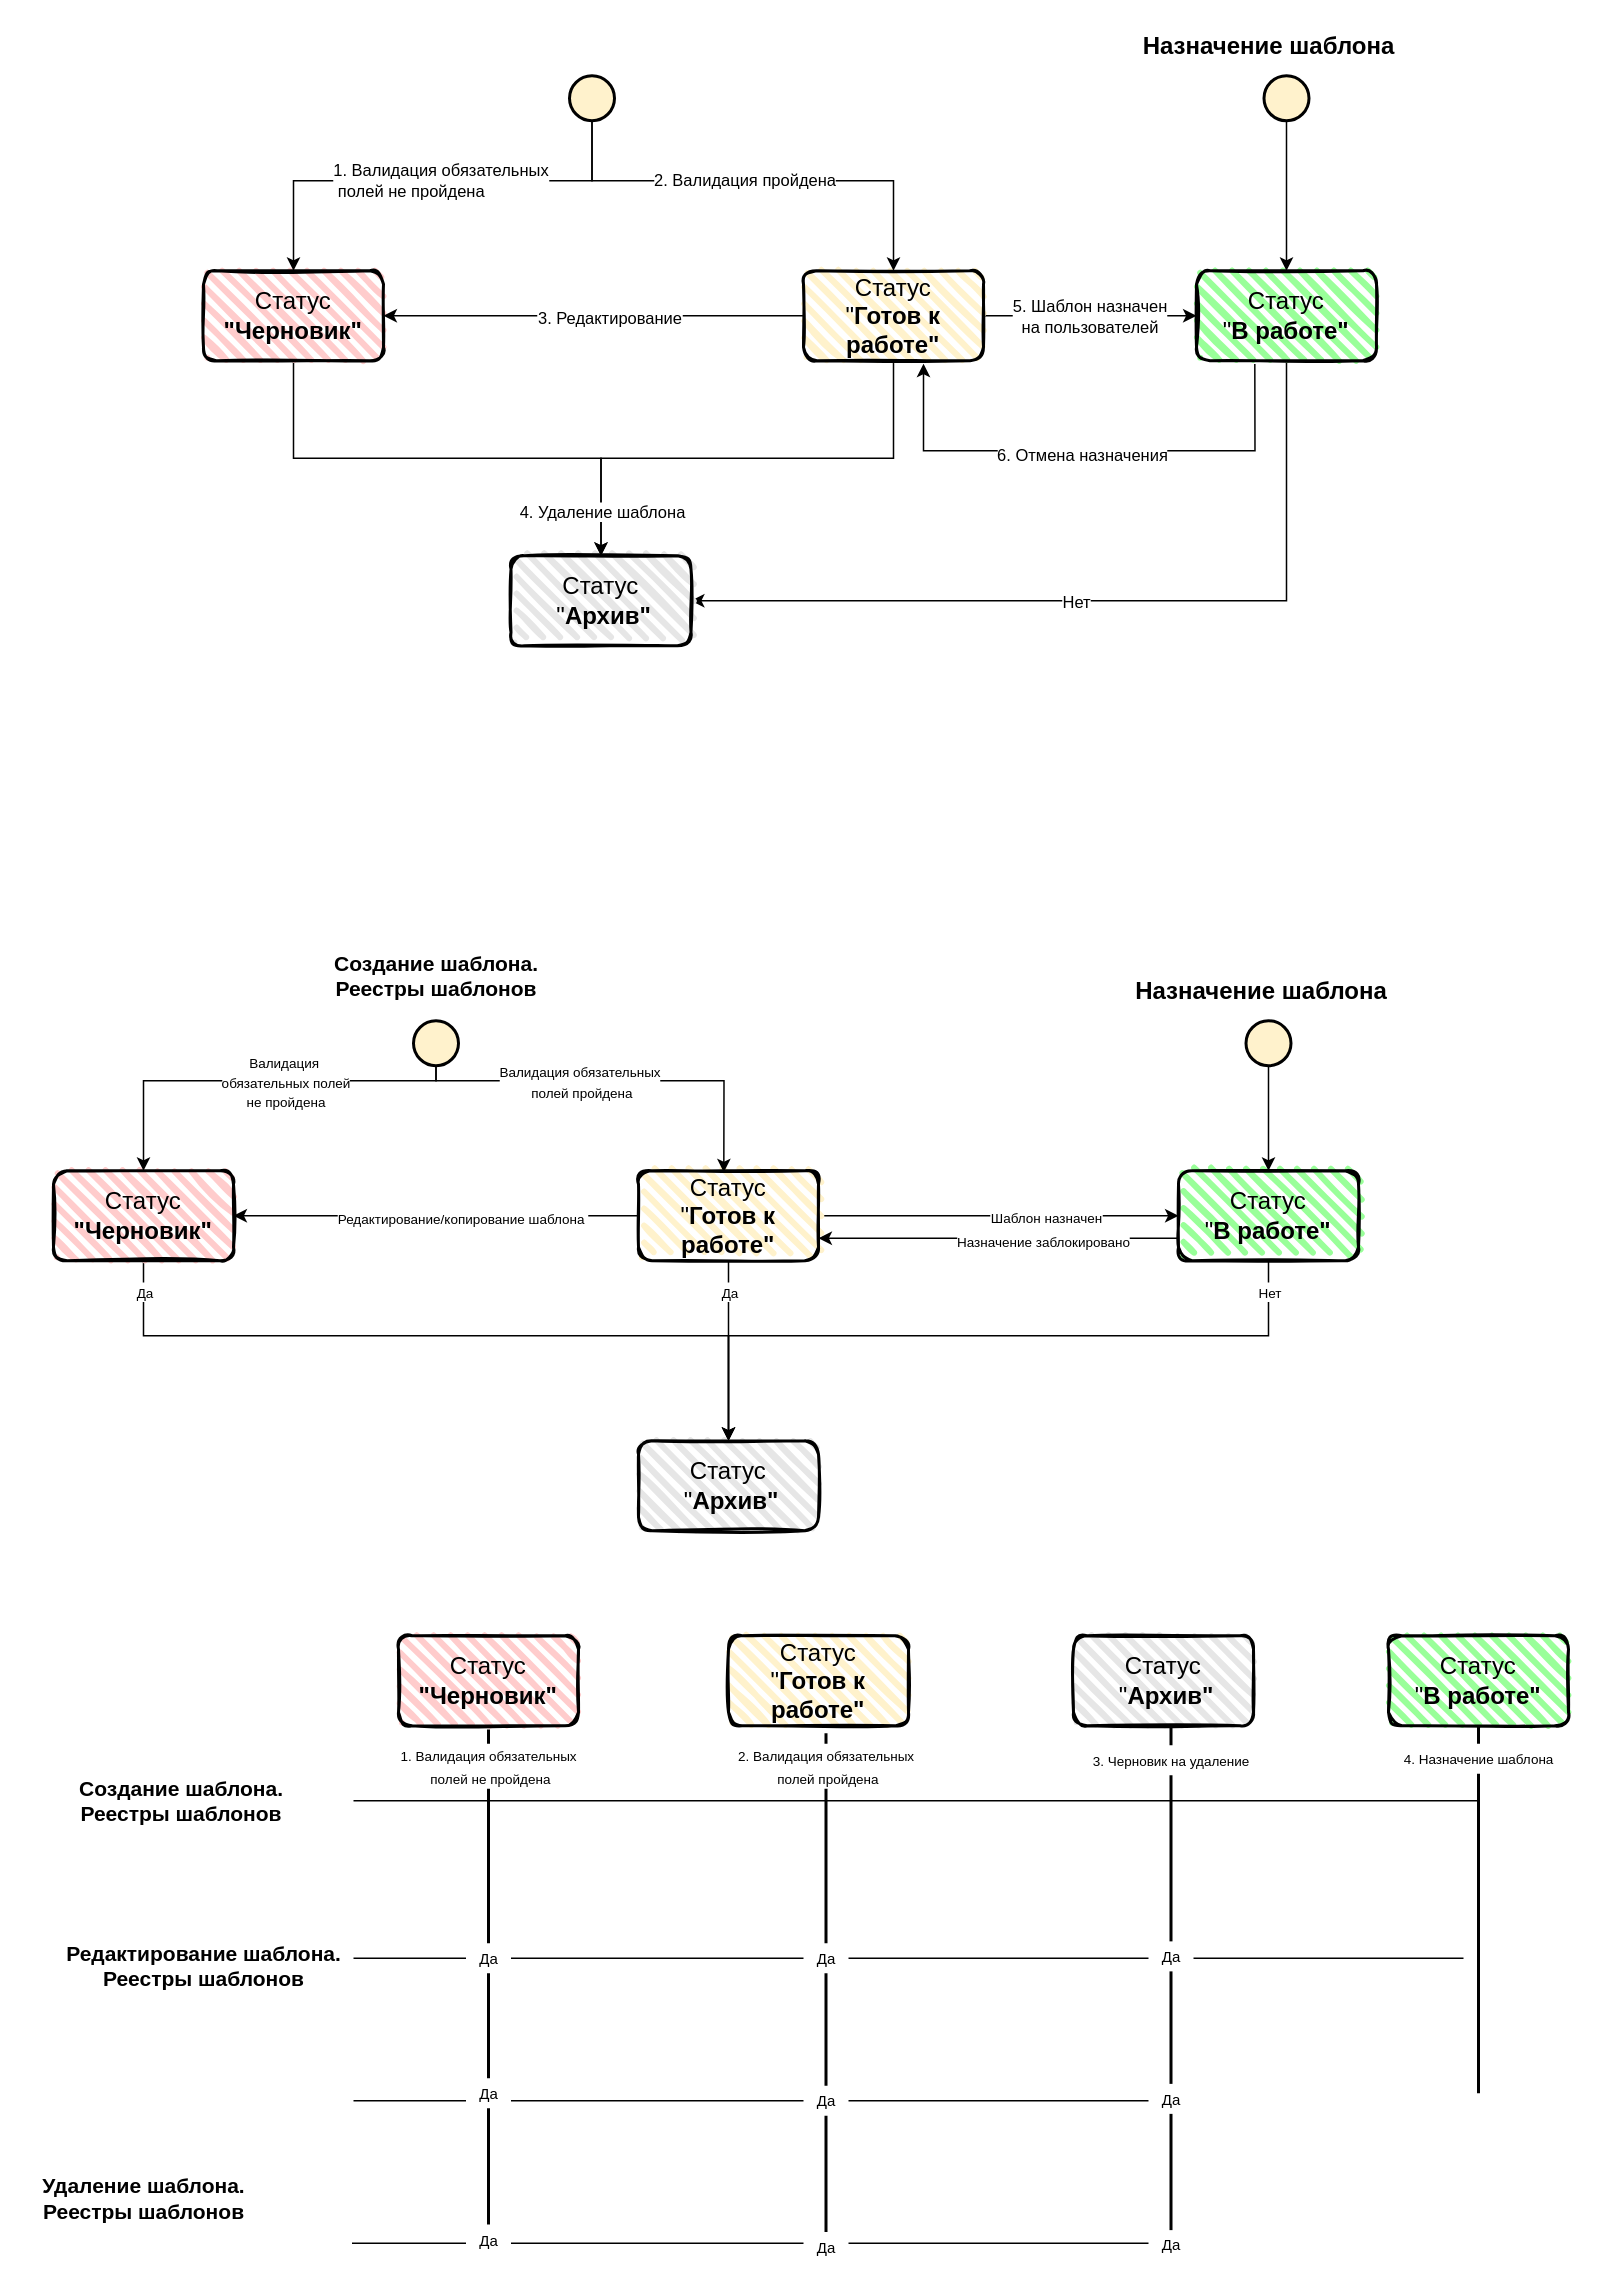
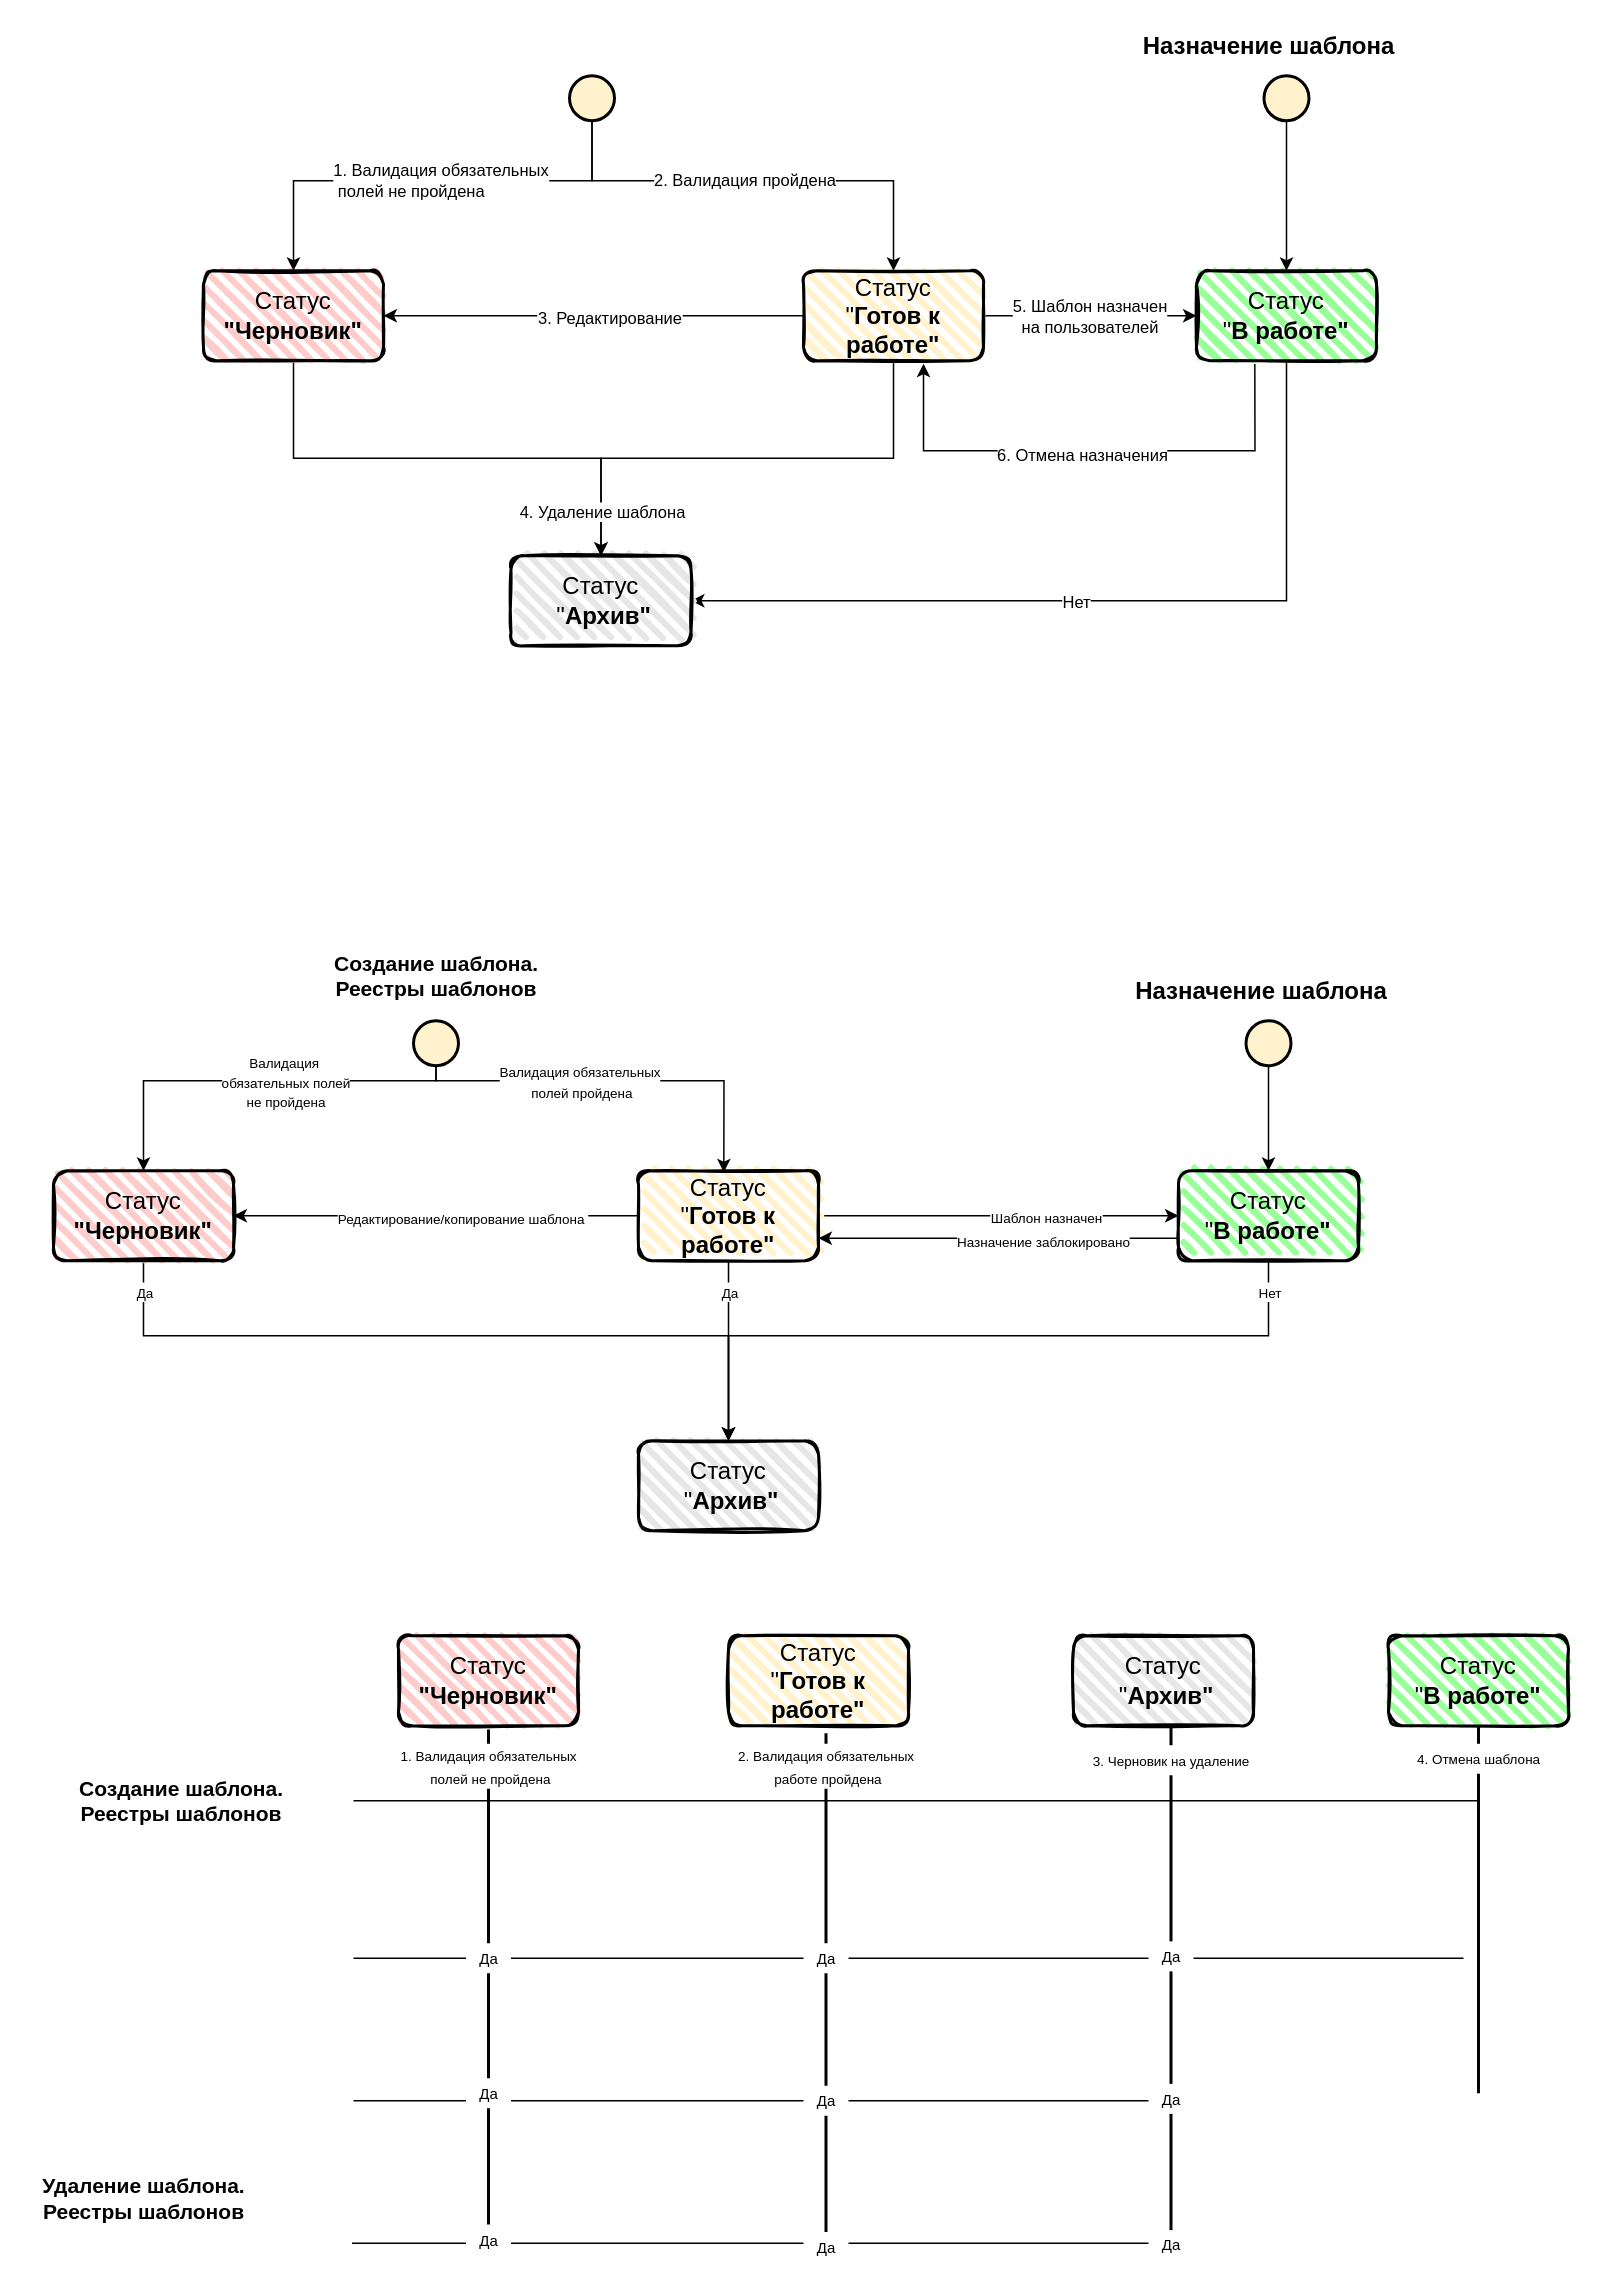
node "4. Назначение шаблона": label "4. Назначение шаблона" -> "4. Отмена шаблона"
node "2. Валидация обязательных полей пройдена": label "2. Валидация обязательных полей пройдена" -> "2. Валидация обязательных работе пройдена"
node "Редактирование шаблона. Реестры шаблонов": removed
